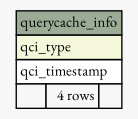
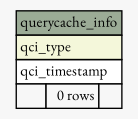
node "querycache_info": text "4 rows" -> "0 rows"
